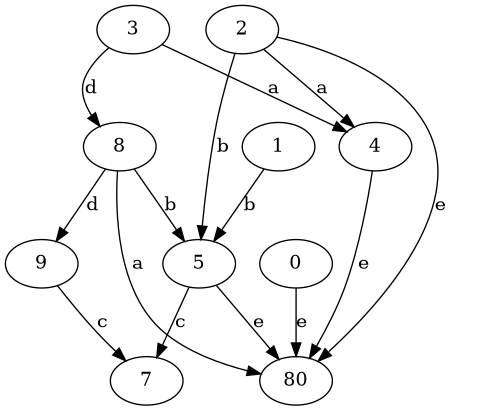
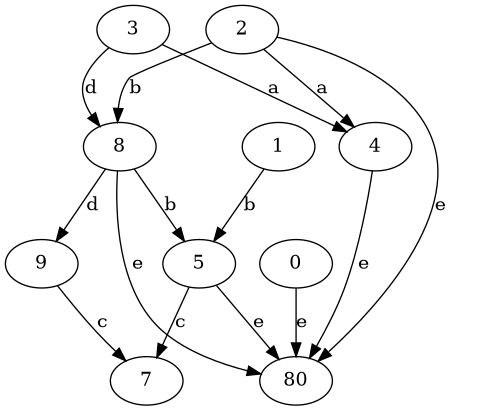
edge "2" -> "5": now "2" -> "8"
edge "8" -> "80": label "a" -> "e"
